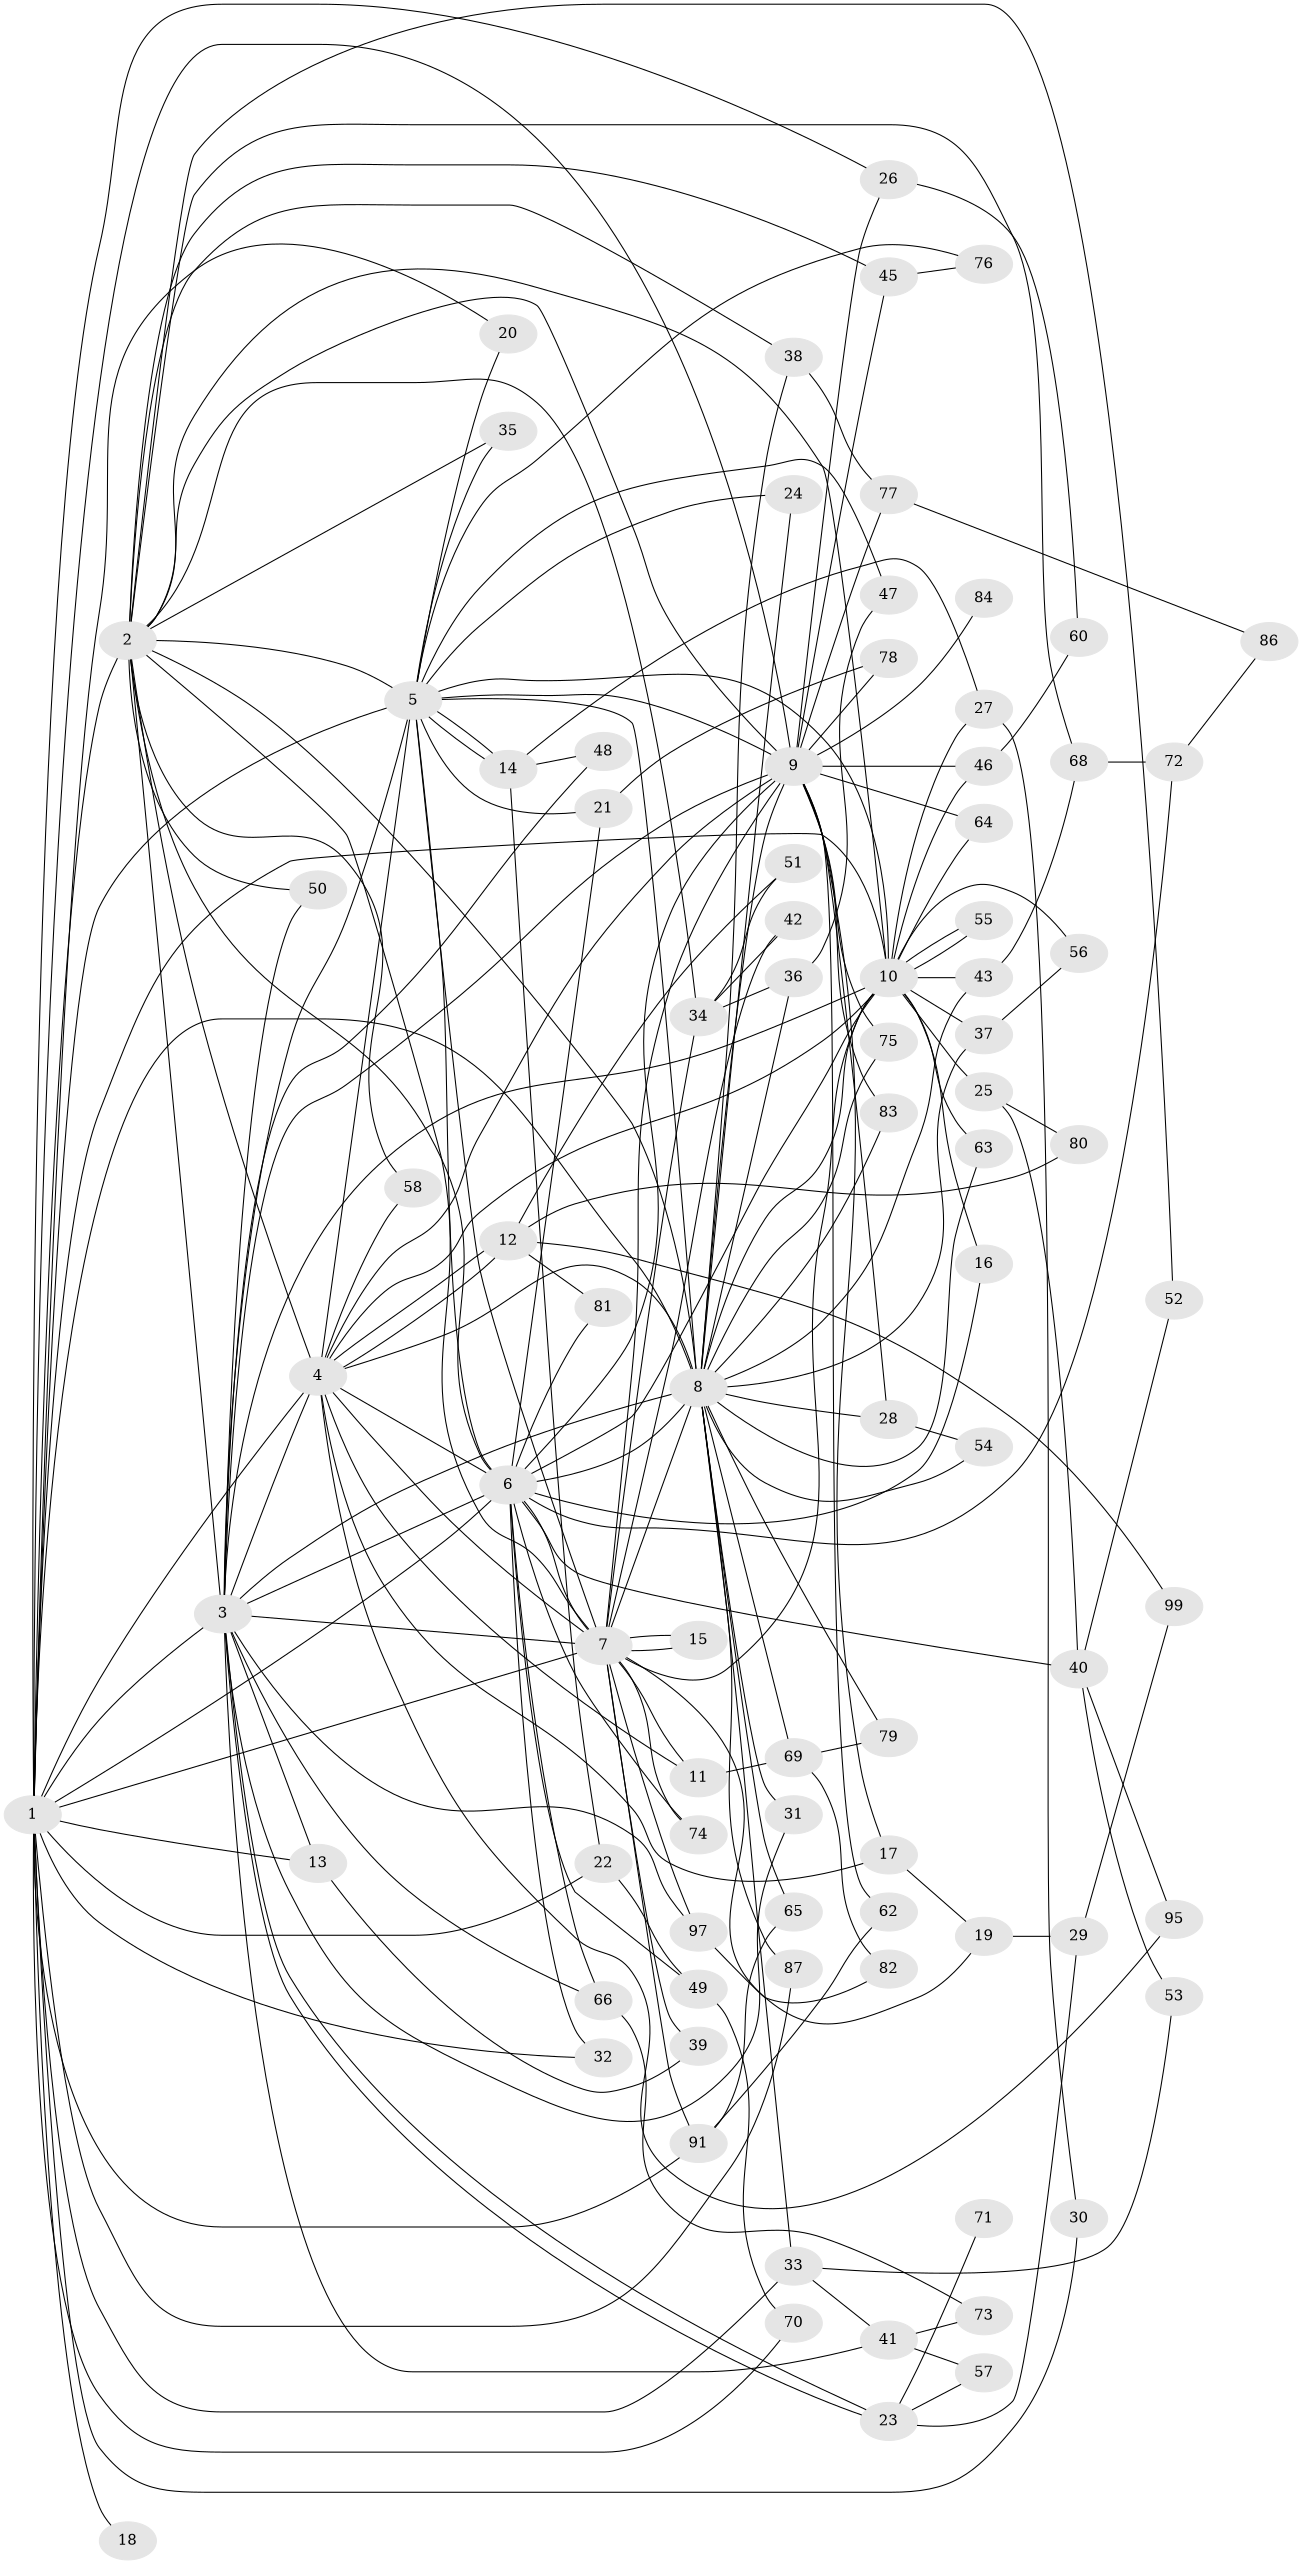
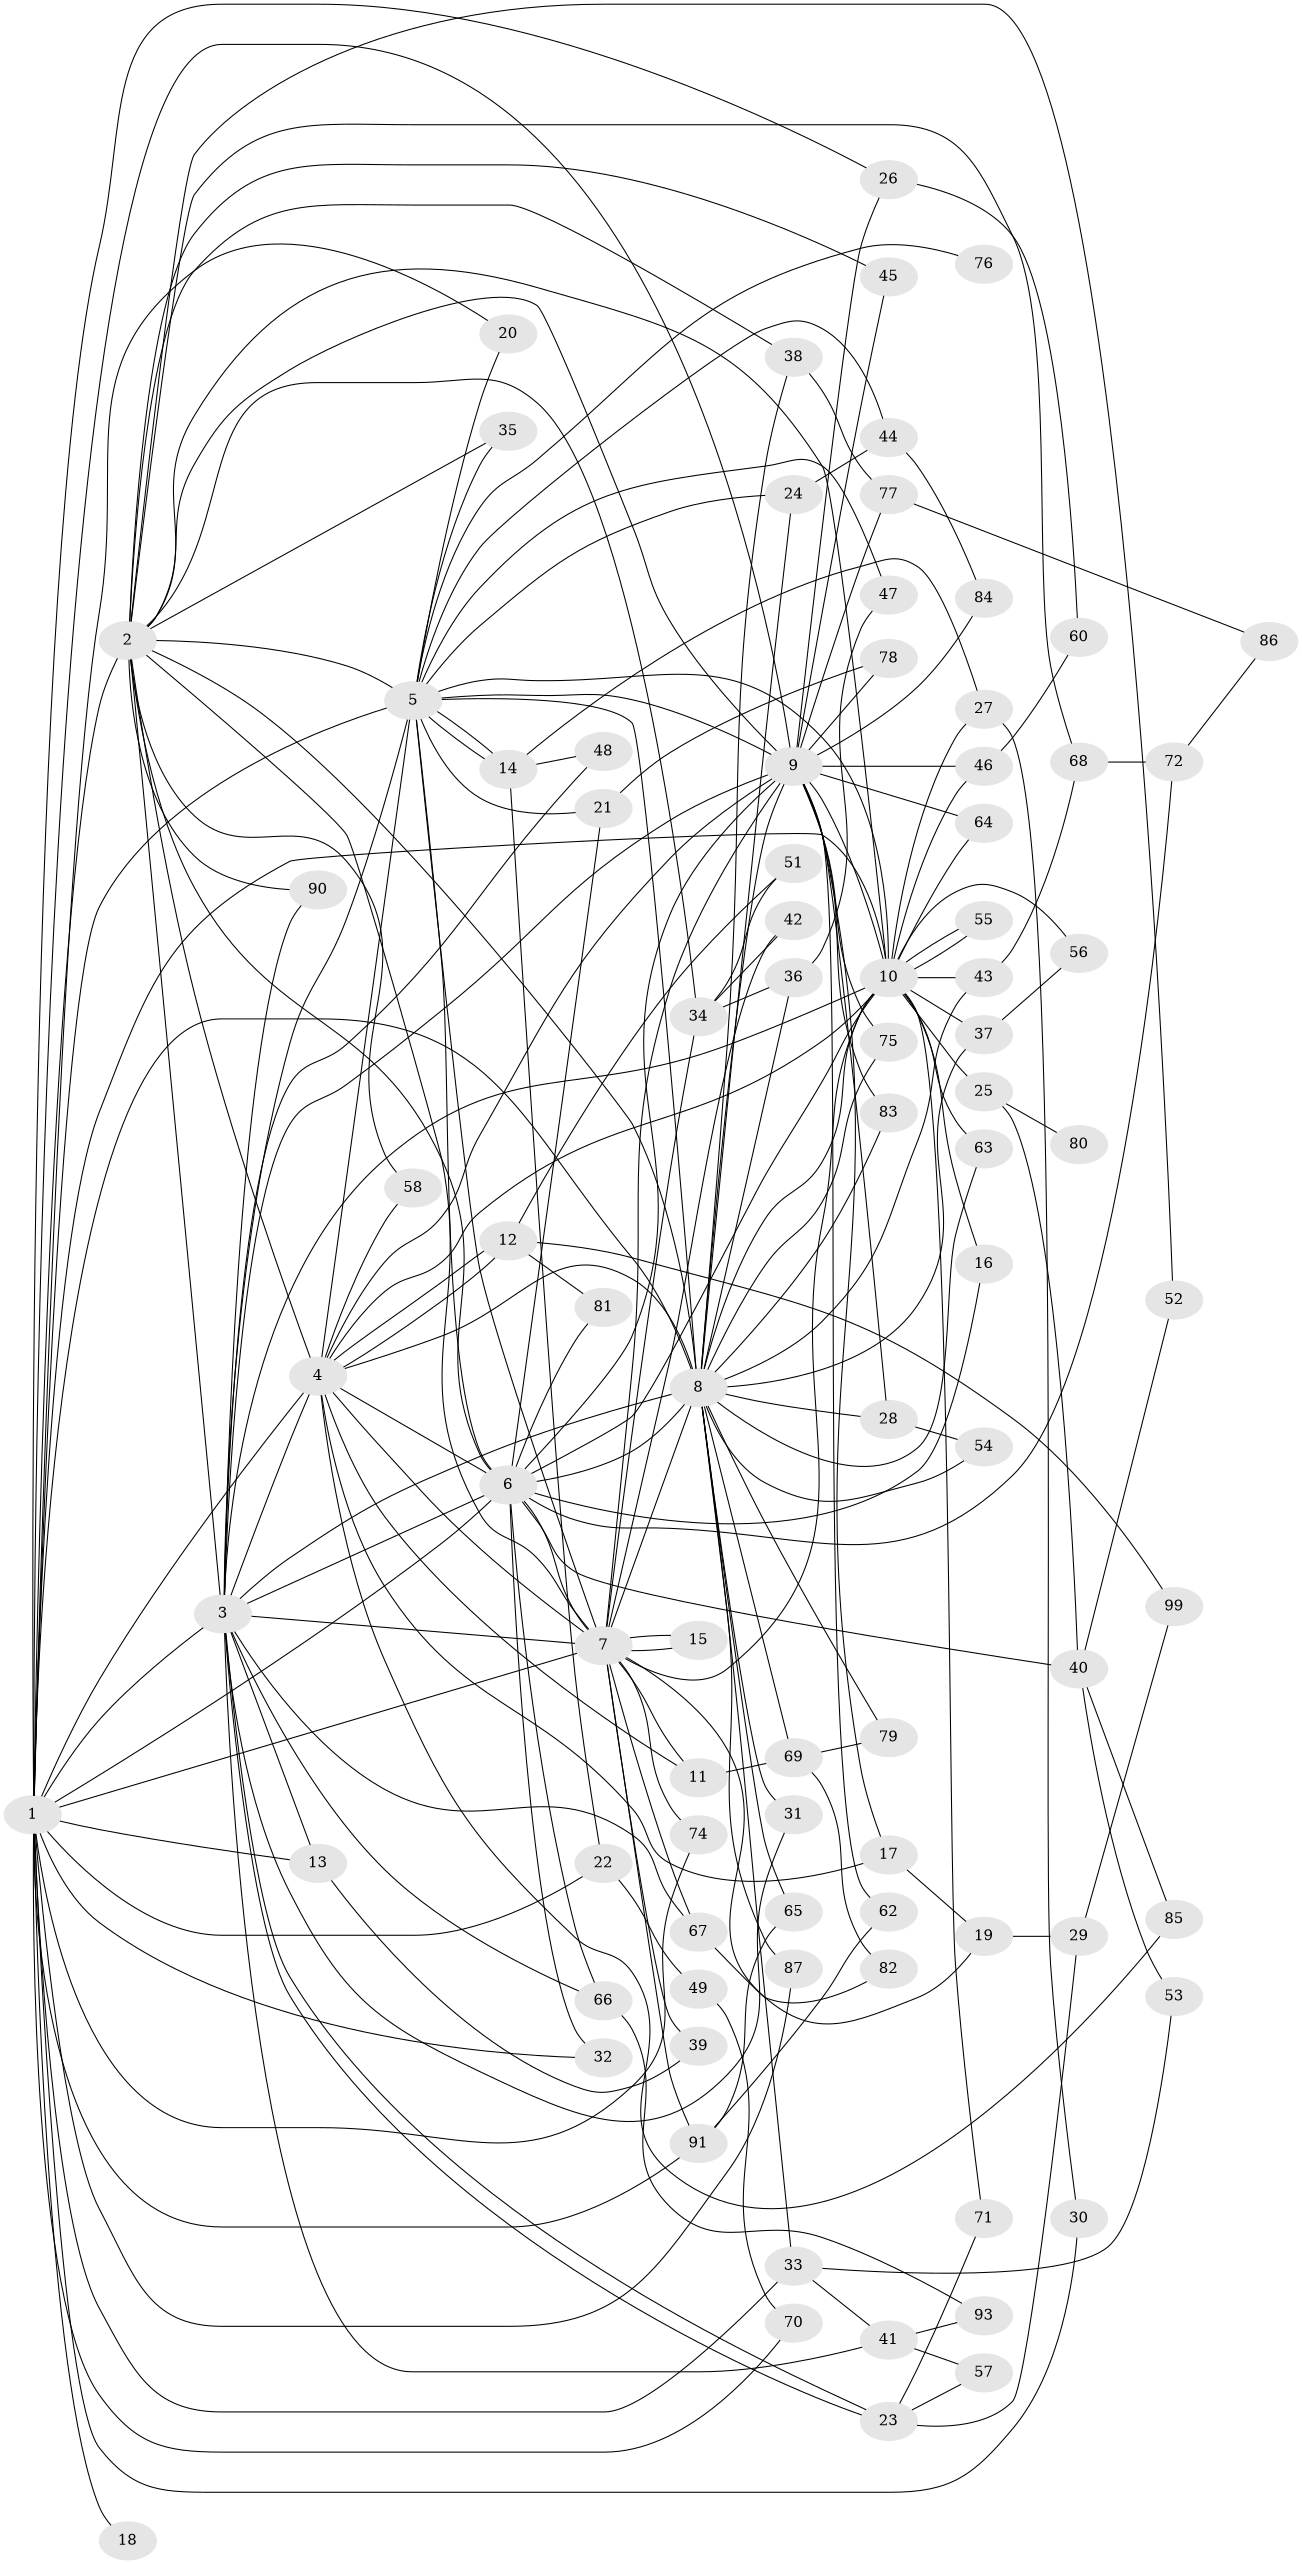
edge "76" -- "45": removed
node "44": added
edge "9" -- "10": added
node "50": label "50" -> "90"
edge "80" -- "12": removed
edge "10" -- "71": added
edge "6" -- "74": now "1" -- "74"
edge "6" -- "49": removed
node "95": label "95" -> "85"
node "97": label "97" -> "67"
node "73": label "73" -> "93"
